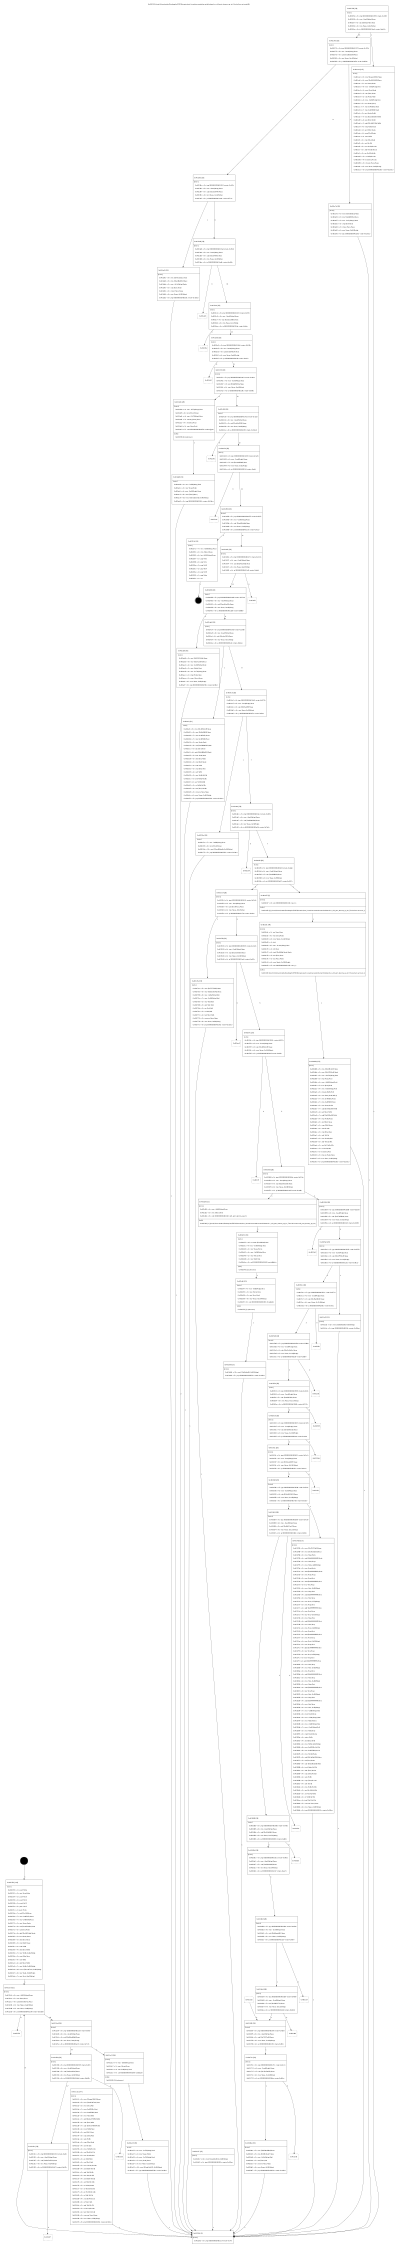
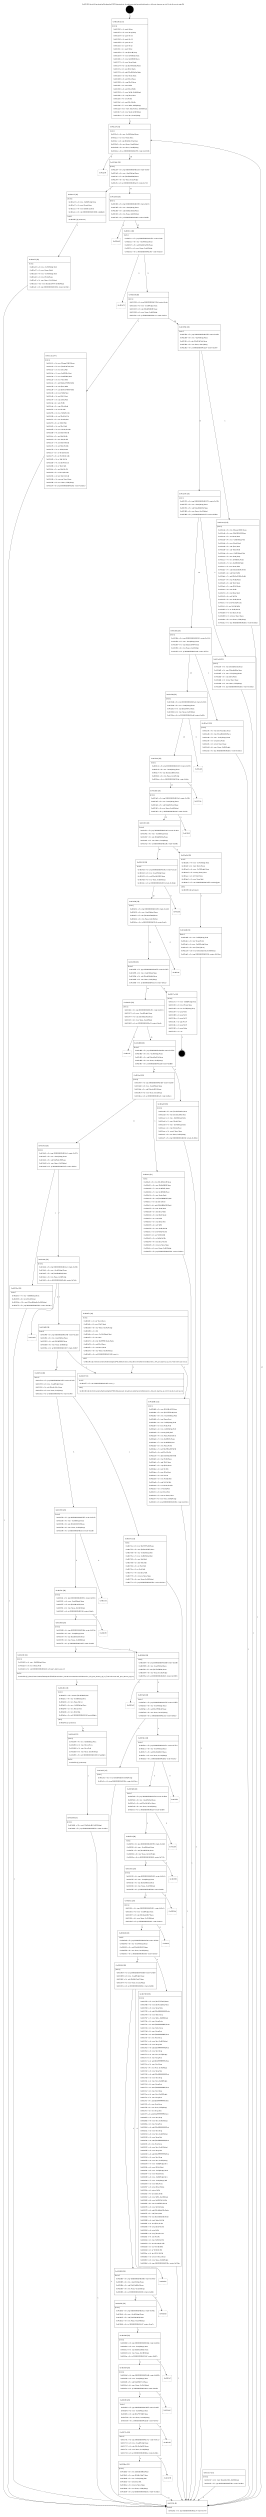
node "0x401338 [28]": added
edge "0x401b57 [5]" -> "0x401b5c [44]": reversed
edge "0x402192" -> "0x4016f0 [28]": reversed
